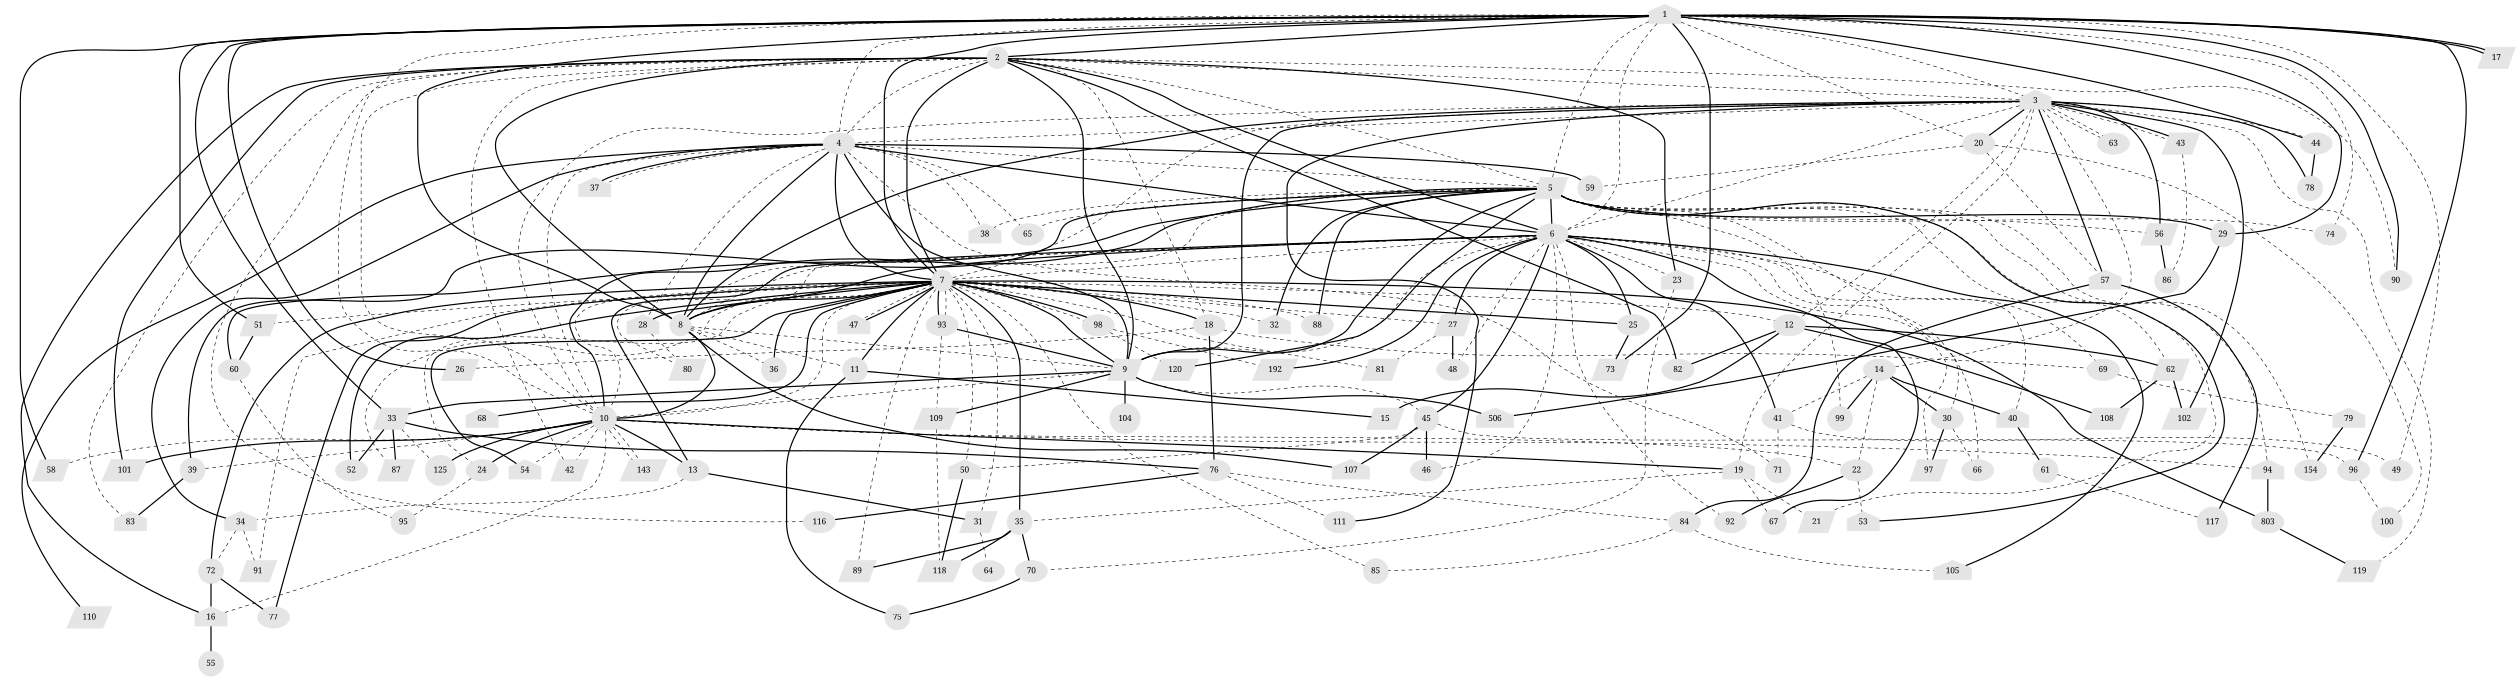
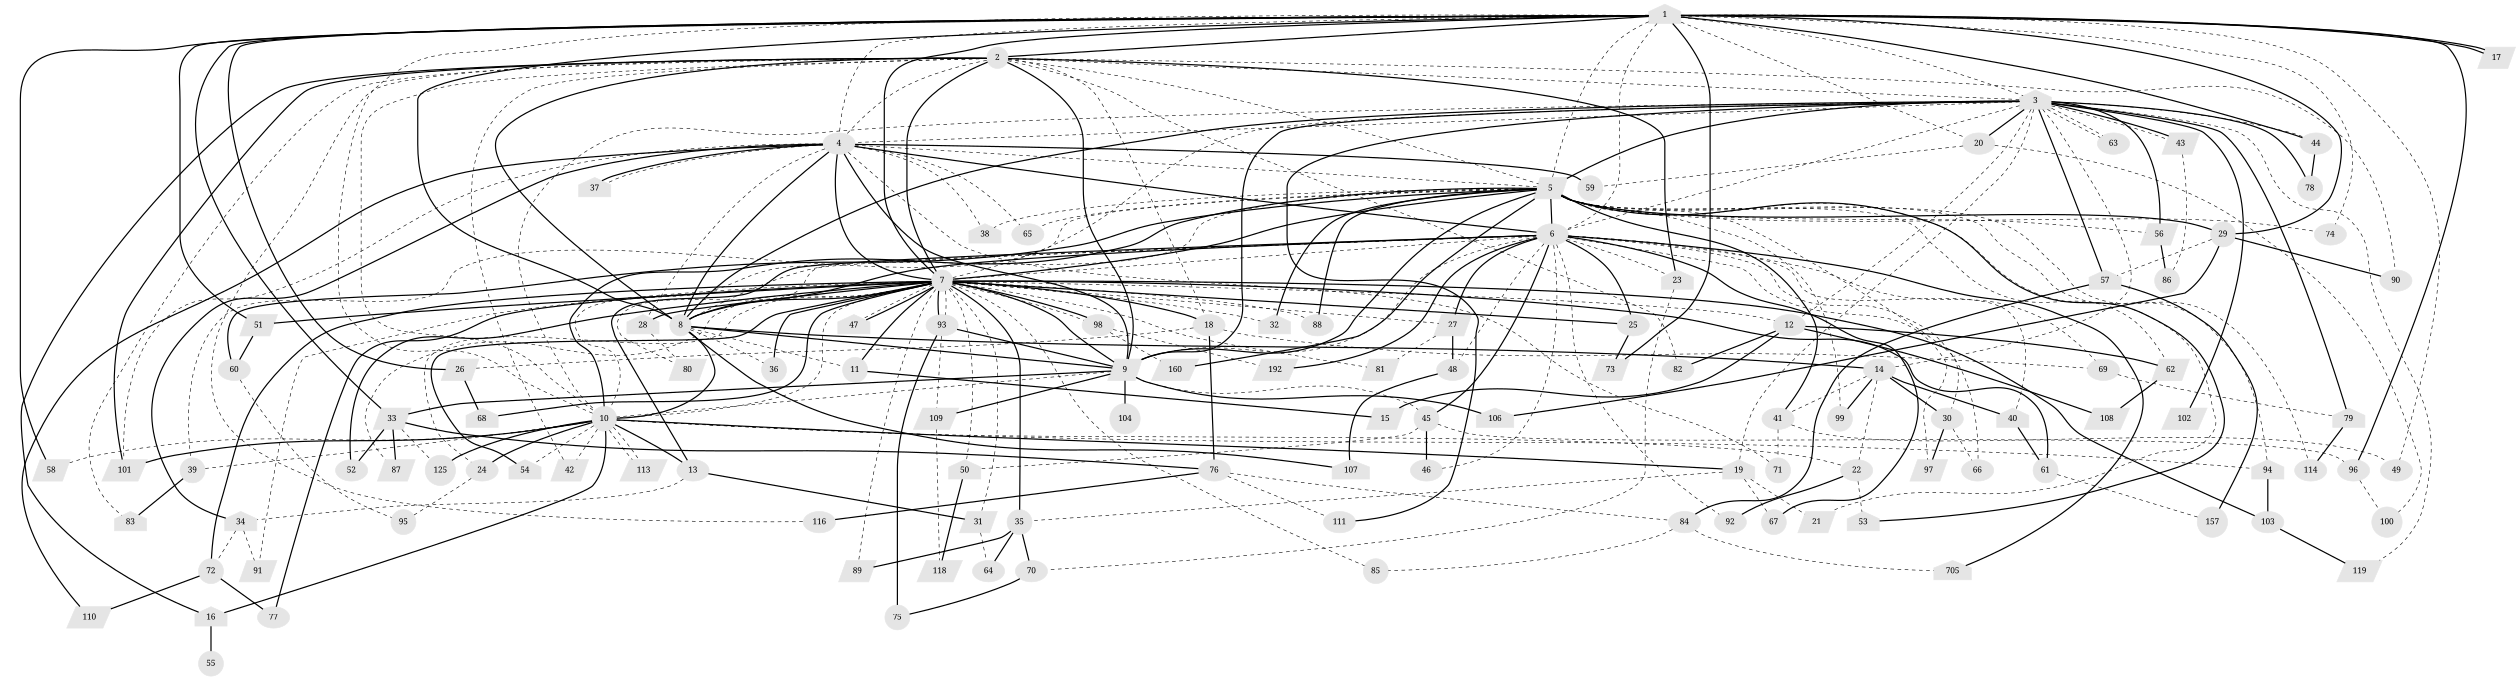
edge "1" -- "90": now "29" -- "90"
edge "3" -- "5": added
edge "2" -- "6": removed
edge "4" -- "10": now "4" -- "101"
edge "3" -- "79": added
edge "2" -- "82": style bold -> dashed
edge "20" -- "57": now "29" -- "57"
edge "5" -- "7": added
edge "5" -- "39": style bold -> dashed
edge "7" -- "51": style dashed -> bold
edge "7" -- "61": added
edge "6" -- "41": now "5" -- "41"
edge "8" -- "9": style dashed -> bold
edge "8" -- "14": added
node "120": label "120" -> "160"
edge "62" -- "102": removed
edge "26" -- "68": added
node "506": label "506" -> "106"
edge "45" -- "107": now "48" -- "107"
node "143": label "143" -> "113"
node "154": label "154" -> "114"
edge "11" -- "75": now "93" -- "75"
node "117": label "117" -> "157"
node "803": label "803" -> "103"
edge "10" -- "16": style dashed -> bold
edge "35" -- "118": now "35" -- "64"
node "105": label "105" -> "705"
edge "72" -- "16": now "72" -- "110"
